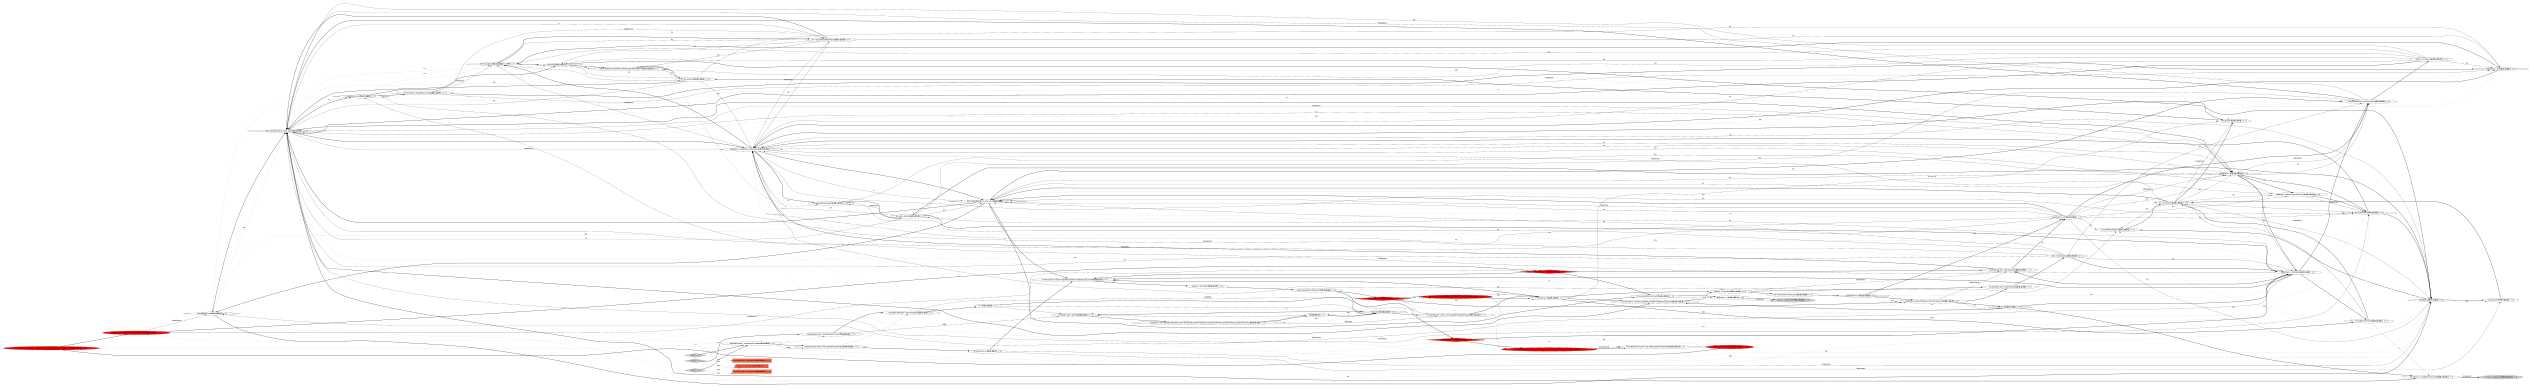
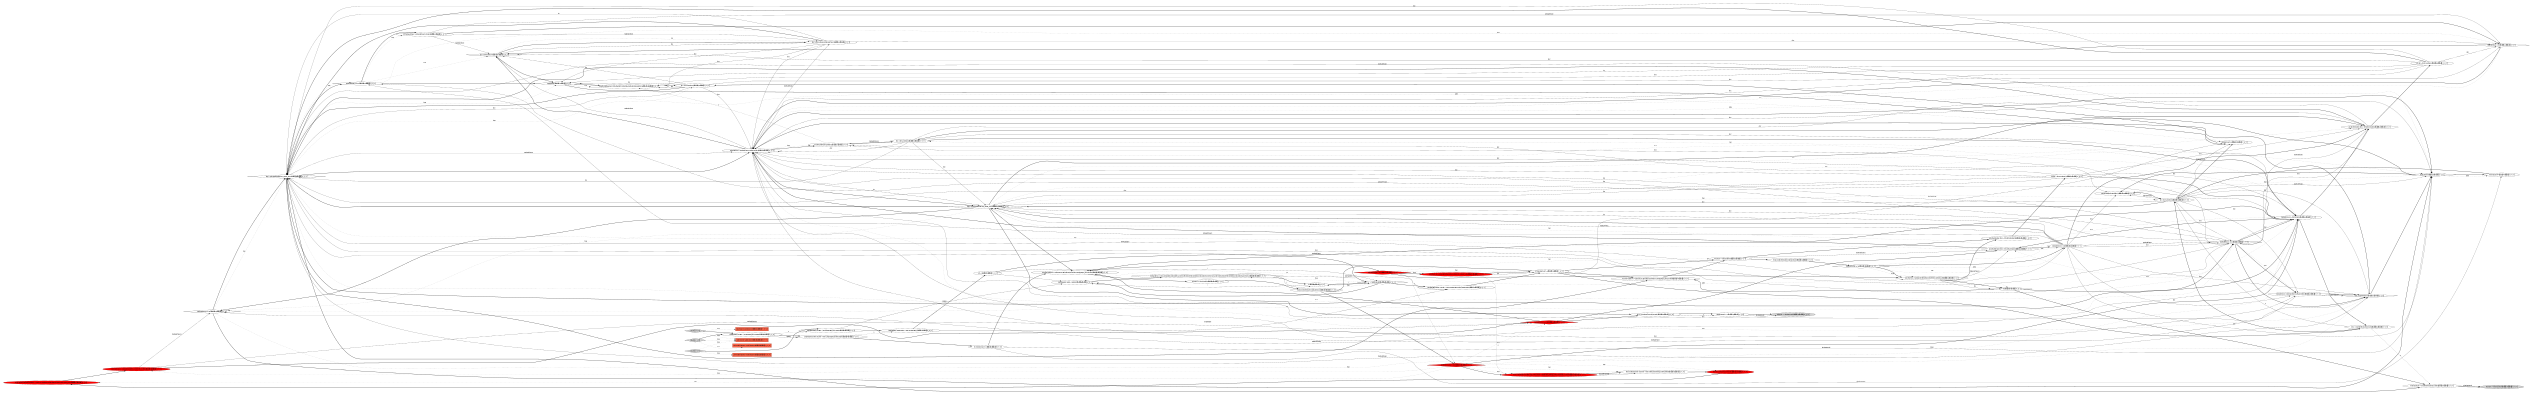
edge "doc = docs.nextDoc()@@@43@@@['1', '1', '0']" -> "counter.add(fv.longVal(doc))@@@38@@@['0', '1', '0']": label "doc" -> "fastMatchDocs"
node "ValueSource valueSource@@@2@@@['1', '0', '0']": added
